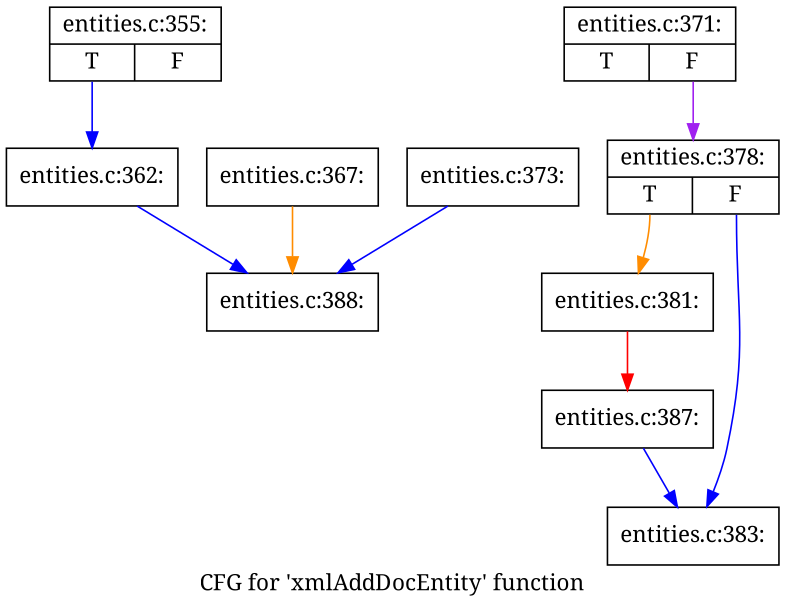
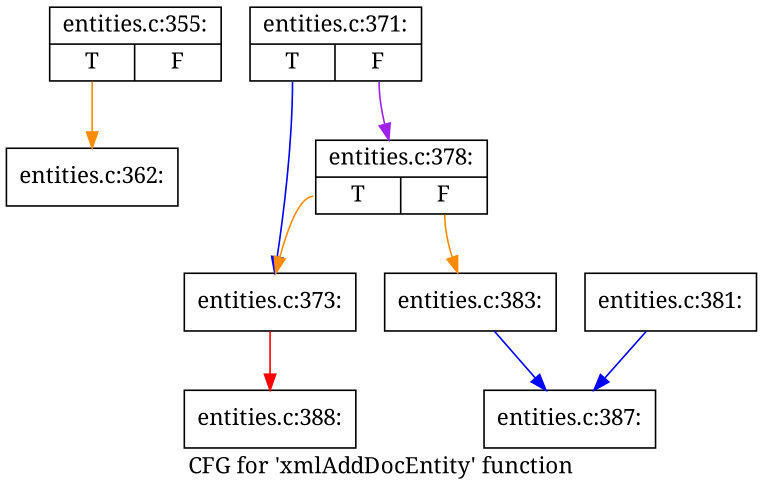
edge "entities.c:355:" -> "entities.c:362:": color blue -> darkorange
edge "entities.c:371:" -> "entities.c:373:": added
node "entities.c:367:": removed
edge "entities.c:362:" -> "entities.c:388:": removed
edge "entities.c:373:" -> "entities.c:388:": color blue -> red
edge "entities.c:378:" -> "entities.c:381:": now "entities.c:378:" -> "entities.c:373:"
edge "entities.c:381:" -> "entities.c:387:": color red -> blue
edge "entities.c:378:" -> "entities.c:383:": color blue -> darkorange
edge "entities.c:387:" -> "entities.c:383:": reversed
